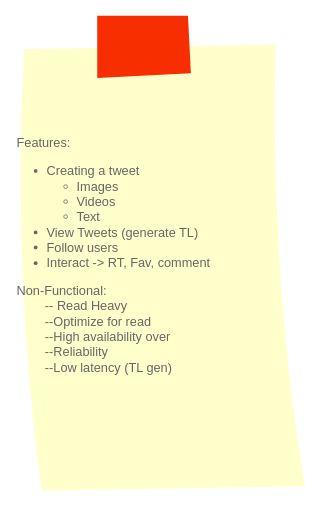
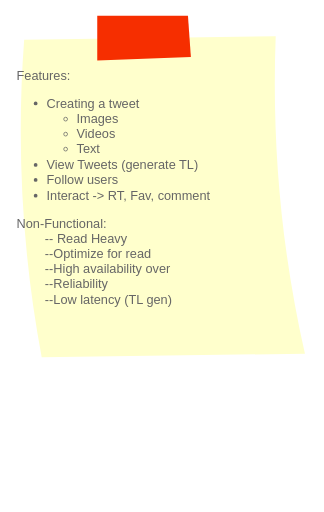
node "Features: Creating a tweet Images Videos Text View Tweets (generate TL) Follow users Interact -> RT, Fav, comment Non-Functional: -- Read Heavy --Optimize for read --High availability over --Reliability --Low latency (TL gen)": size 293x480 -> 293x345
